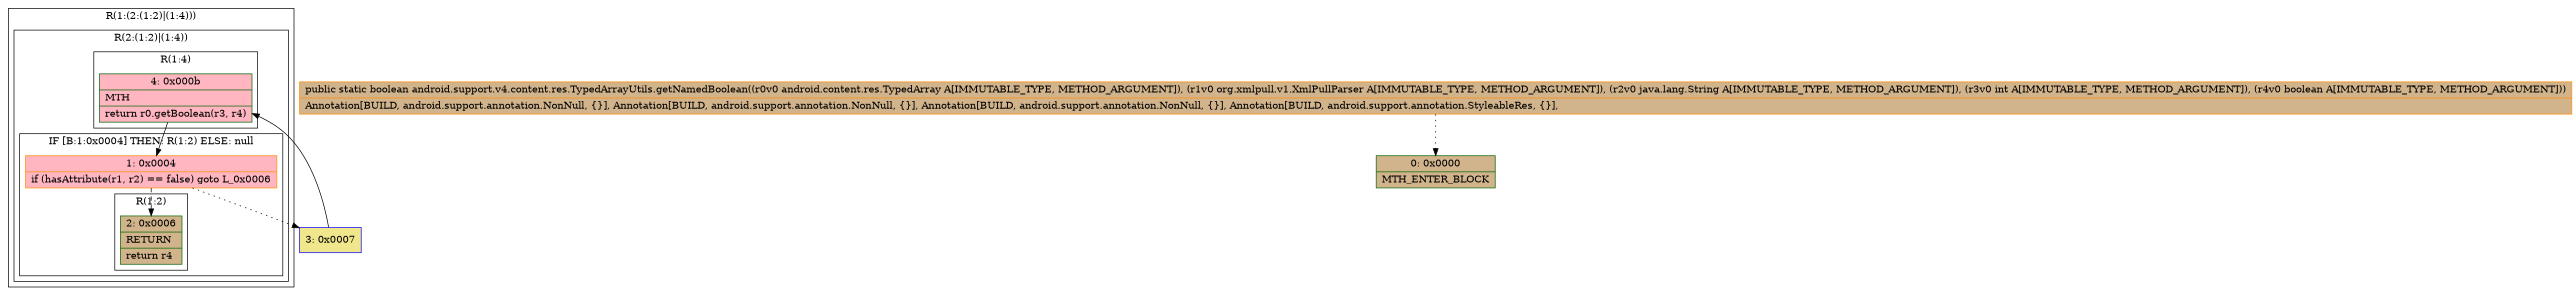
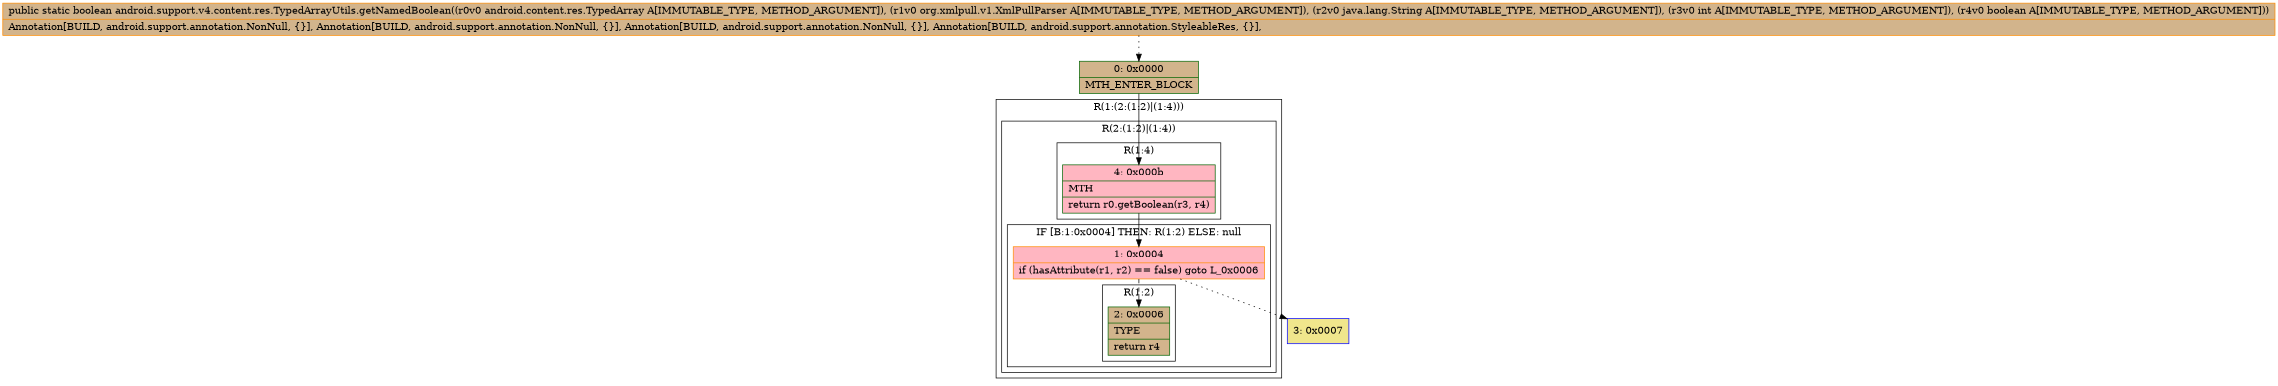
edge "3: 0x0007" -> "4: 0x000b": now "0: 0x0000" -> "4: 0x000b"
node "2: 0x0006": text "RETURN" -> "TYPE"
